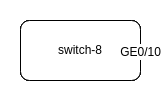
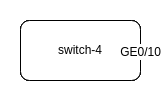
node "switch-8": label "switch-8" -> "switch-4"
